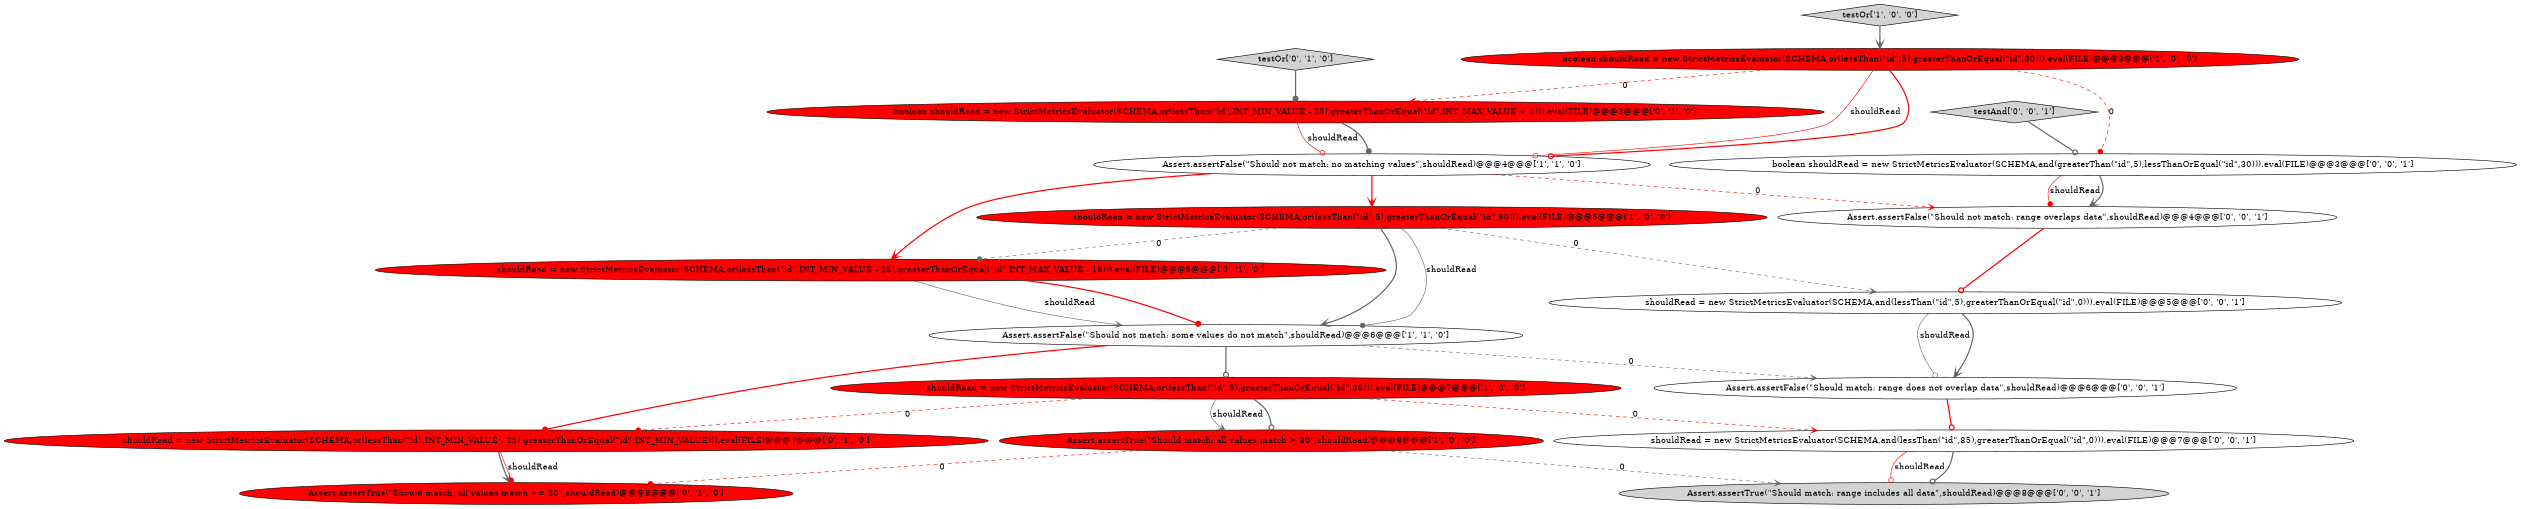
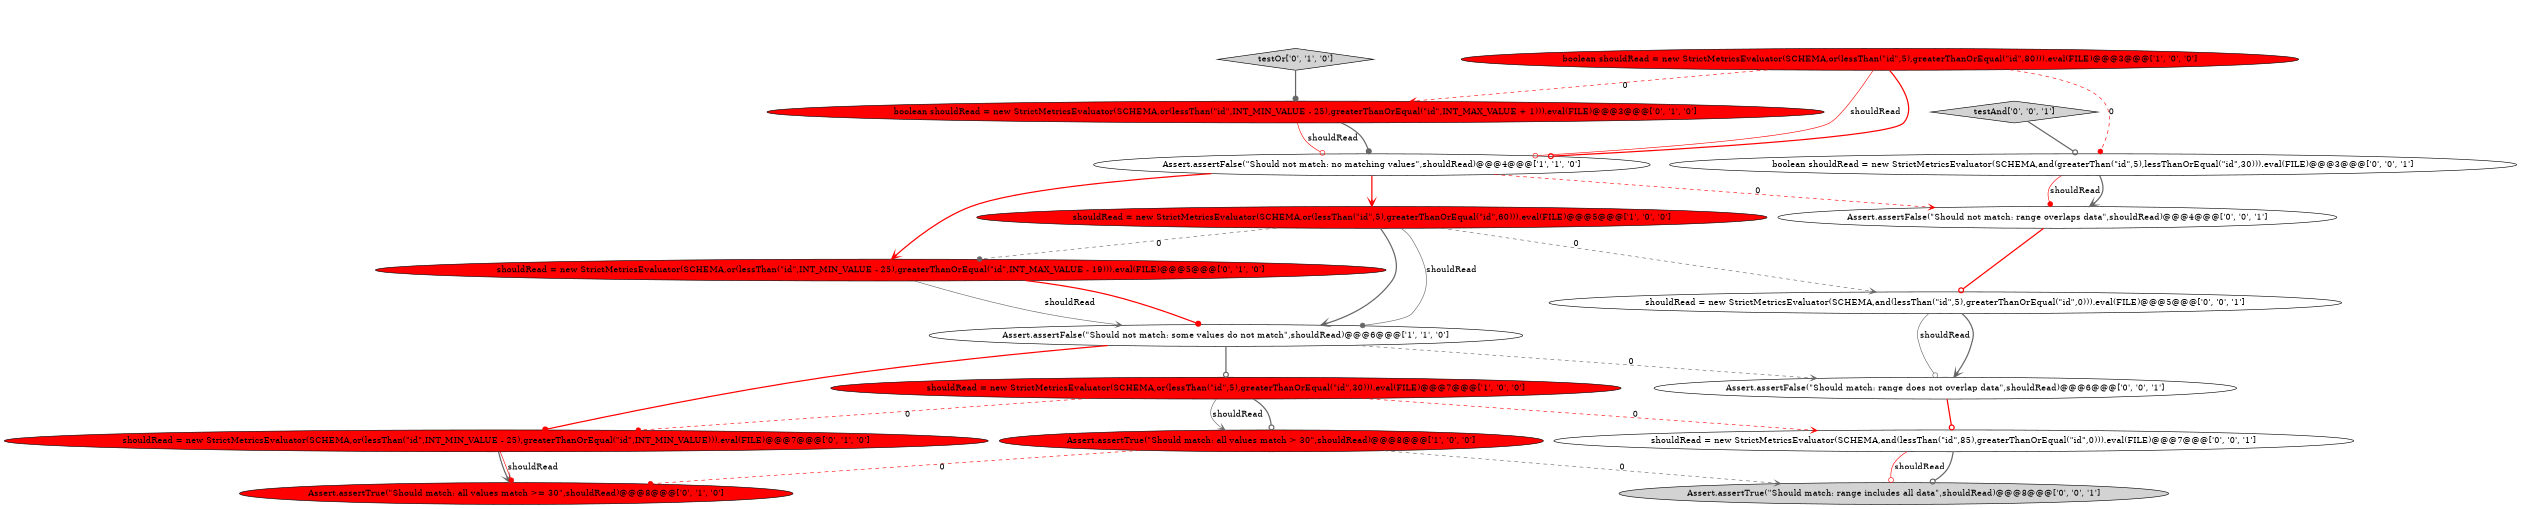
node "testOr['1', '0', '0']": removed
